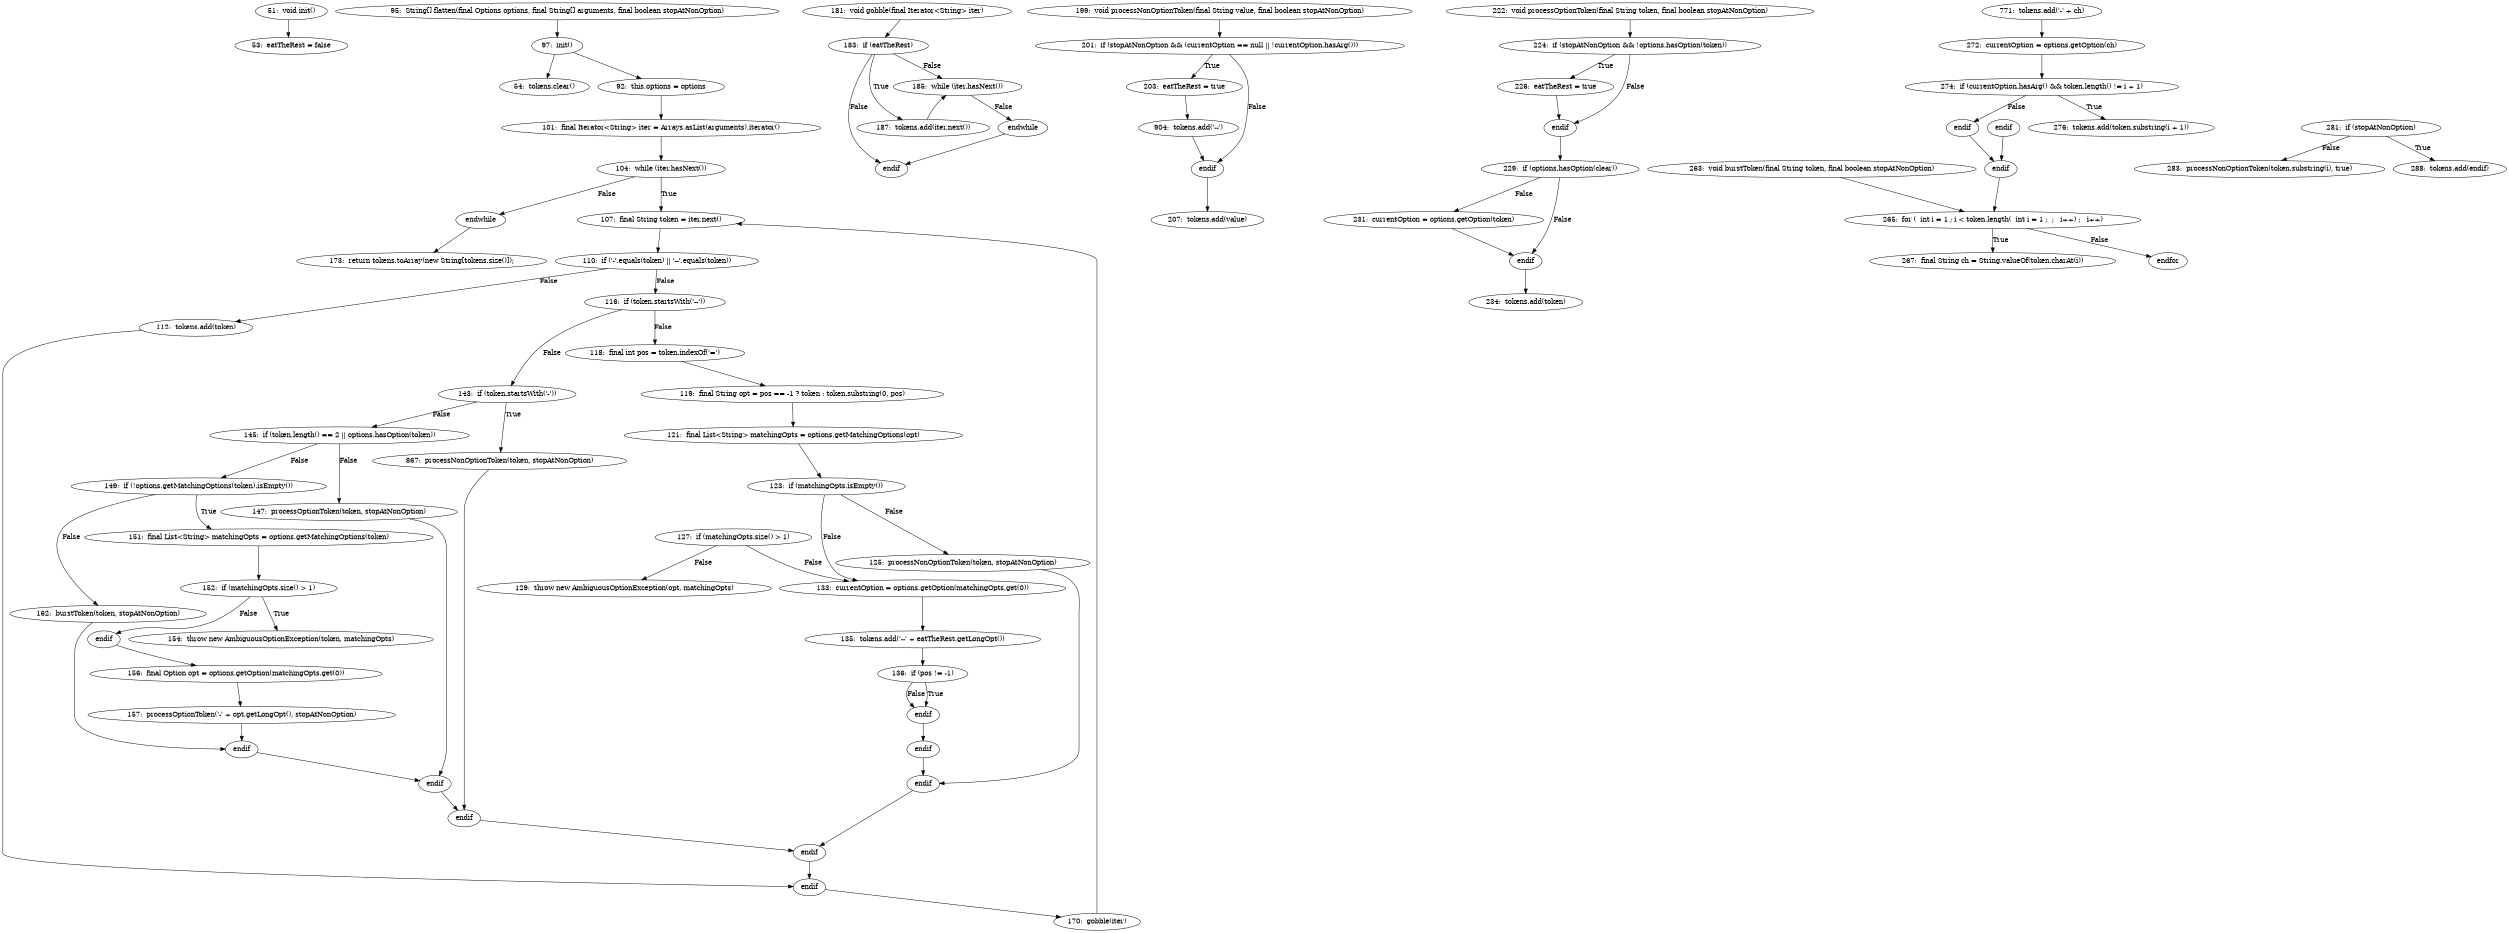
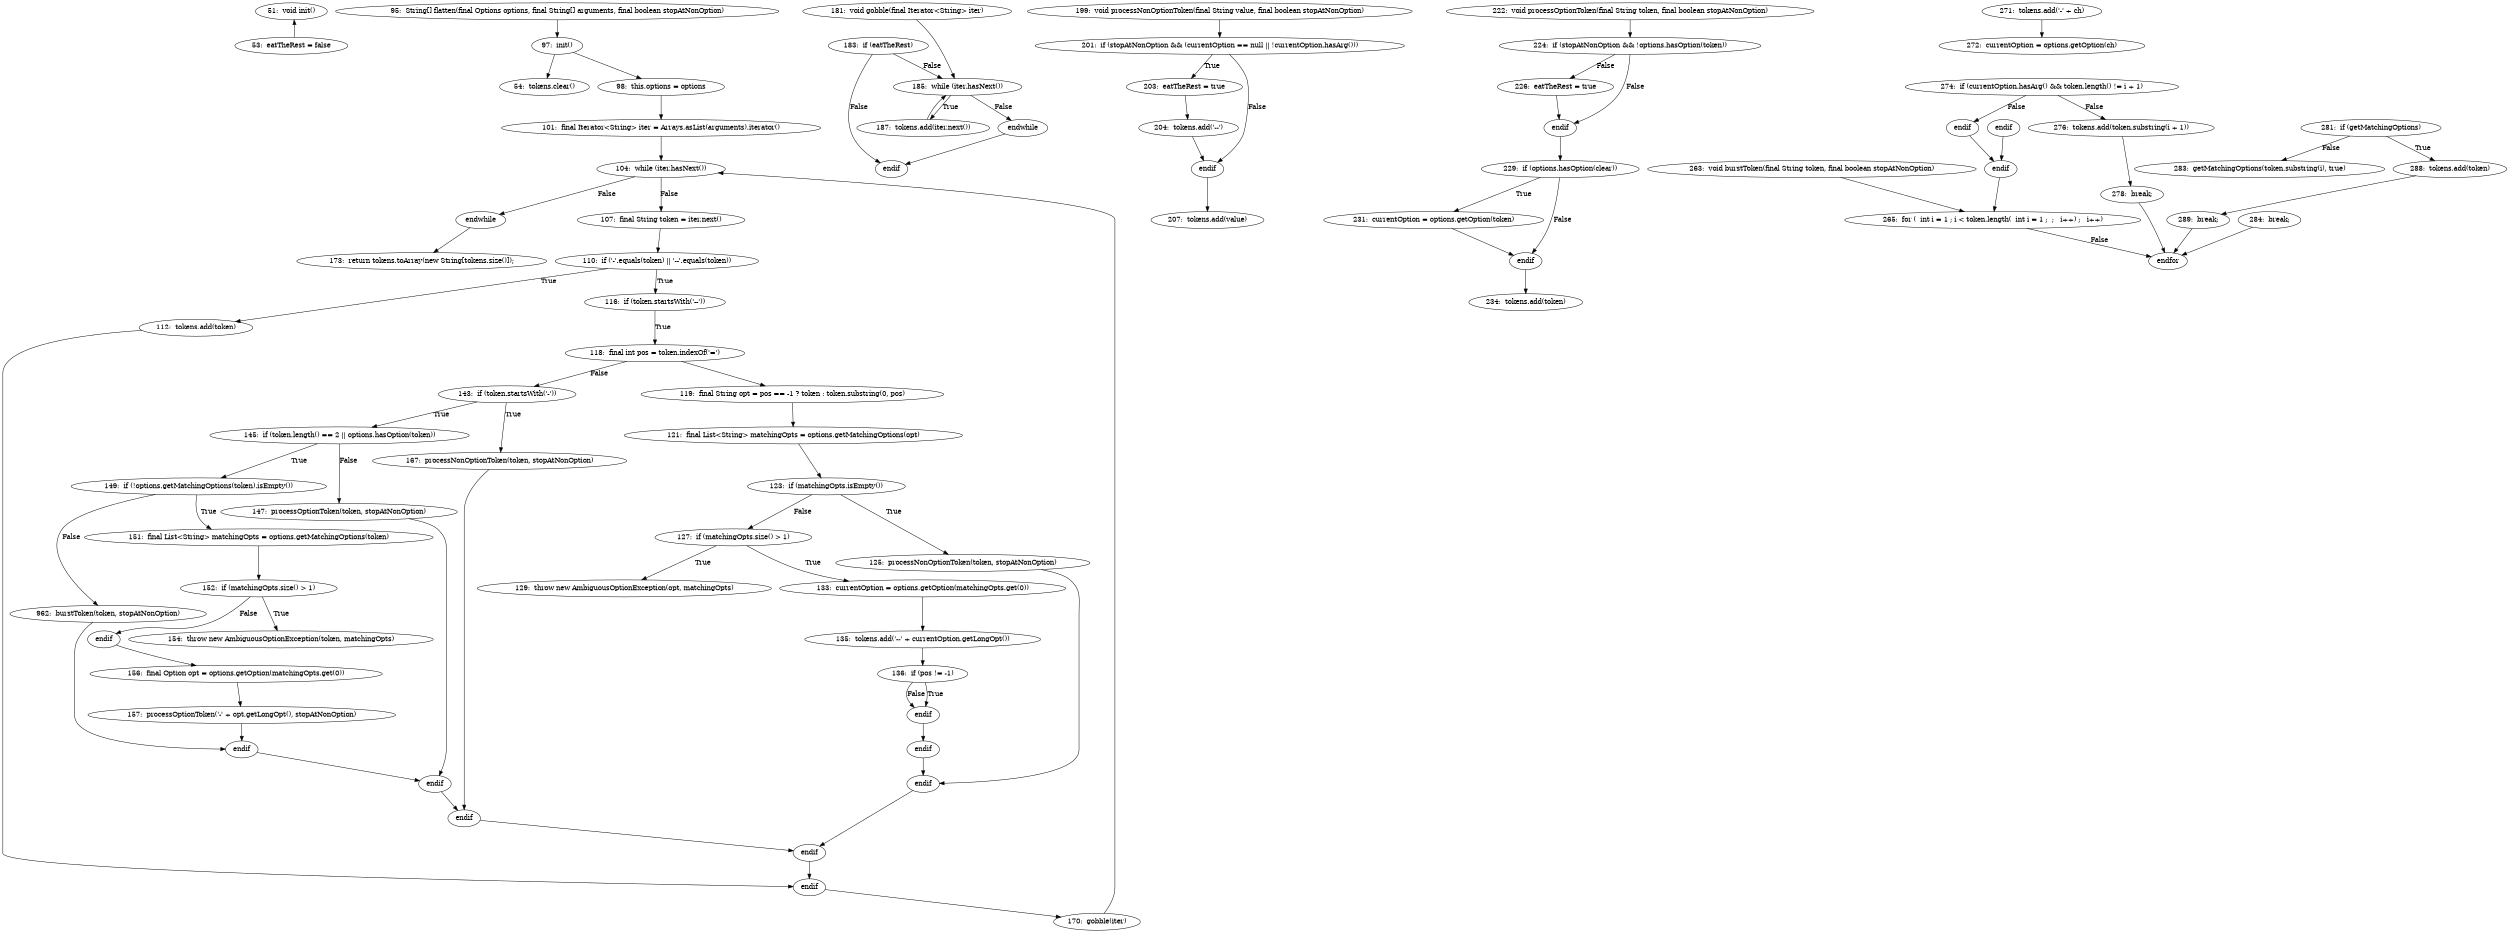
node "771:  tokens.add('-' + ch)": label "771:  tokens.add('-' + ch)" -> "271:  tokens.add('-' + ch)"
edge "51:  void init()" -> "53:  eatTheRest = false": reversed
edge "181:  void gobble(final Iterator<String> iter)" -> "183:  if (eatTheRest)": now "181:  void gobble(final Iterator<String> iter)" -> "185:  while (iter.hasNext())"
edge "272:  currentOption = options.getOption(ch)" -> "274:  if (currentOption.hasArg() && token.length() != i + 1)": removed
edge "224:  if (stopAtNonOption && !options.hasOption(token))" -> "226:  eatTheRest = true": label "True" -> "False"
node "92:  this.options = options": label "92:  this.options = options" -> "98:  this.options = options"
edge "183:  if (eatTheRest)" -> "187:  tokens.add(iter.next())": now "185:  while (iter.hasNext())" -> "187:  tokens.add(iter.next())"
edge "274:  if (currentOption.hasArg() && token.length() != i + 1)" -> "276:  tokens.add(token.substring(i + 1))": label "True" -> "False"
node "904:  tokens.add('--')": label "904:  tokens.add('--')" -> "204:  tokens.add('--')"
node "281:  if (stopAtNonOption)": label "281:  if (stopAtNonOption)" -> "281:  if (getMatchingOptions)"
node "283:  processNonOptionToken(token.substring(i), true)": label "283:  processNonOptionToken(token.substring(i), true)" -> "283:  getMatchingOptions(token.substring(i), true)"
node "288:  tokens.add(endif)": label "288:  tokens.add(endif)" -> "288:  tokens.add(token)"
edge "104:  while (iter.hasNext())" -> "107:  final String token = iter.next()": label "True" -> "False"
edge "229:  if (options.hasOption(clear))" -> "231:  currentOption = options.getOption(token)": label "False" -> "True"
node "278:  break;": added
node "289:  break;": added
node "284:  break;": added
node "267:  final String ch = String.valueOf(token.charAt(i))": removed
edge "110:  if ('-'.equals(token) || '--'.equals(token))" -> "112:  tokens.add(token)": label "False" -> "True"
edge "110:  if ('-'.equals(token) || '--'.equals(token))" -> "116:  if (token.startsWith('--'))": label "False" -> "True"
edge "116:  if (token.startsWith('--'))" -> "118:  final int pos = token.indexOf('=')": label "False" -> "True"
edge "116:  if (token.startsWith('--'))" -> "143:  if (token.startsWith('-'))": now "118:  final int pos = token.indexOf('=')" -> "143:  if (token.startsWith('-'))"
edge "170:  gobble(iter)" -> "107:  final String token = iter.next()": now "170:  gobble(iter)" -> "104:  while (iter.hasNext())"
edge "143:  if (token.startsWith('-'))" -> "145:  if (token.length() == 2 || options.hasOption(token))": label "False" -> "True"
edge "145:  if (token.length() == 2 || options.hasOption(token))" -> "149:  if (!options.getMatchingOptions(token).isEmpty())": label "False" -> "True"
node "867:  processNonOptionToken(token, stopAtNonOption)": label "867:  processNonOptionToken(token, stopAtNonOption)" -> "167:  processNonOptionToken(token, stopAtNonOption)"
edge "123:  if (matchingOpts.isEmpty())" -> "125:  processNonOptionToken(token, stopAtNonOption)": label "False" -> "True"
edge "123:  if (matchingOpts.isEmpty())" -> "133:  currentOption = options.getOption(matchingOpts.get(0))": now "123:  if (matchingOpts.isEmpty())" -> "127:  if (matchingOpts.size() > 1)"
edge "127:  if (matchingOpts.size() > 1)" -> "129:  throw new AmbiguousOptionException(opt, matchingOpts)": label "False" -> "True"
edge "127:  if (matchingOpts.size() > 1)" -> "133:  currentOption = options.getOption(matchingOpts.get(0))": label "False" -> "True"
node "162:  burstToken(token, stopAtNonOption)": label "162:  burstToken(token, stopAtNonOption)" -> "962:  burstToken(token, stopAtNonOption)"
node "135:  tokens.add('--' + eatTheRest.getLongOpt())": label "135:  tokens.add('--' + eatTheRest.getLongOpt())" -> "135:  tokens.add('--' + currentOption.getLongOpt())"
